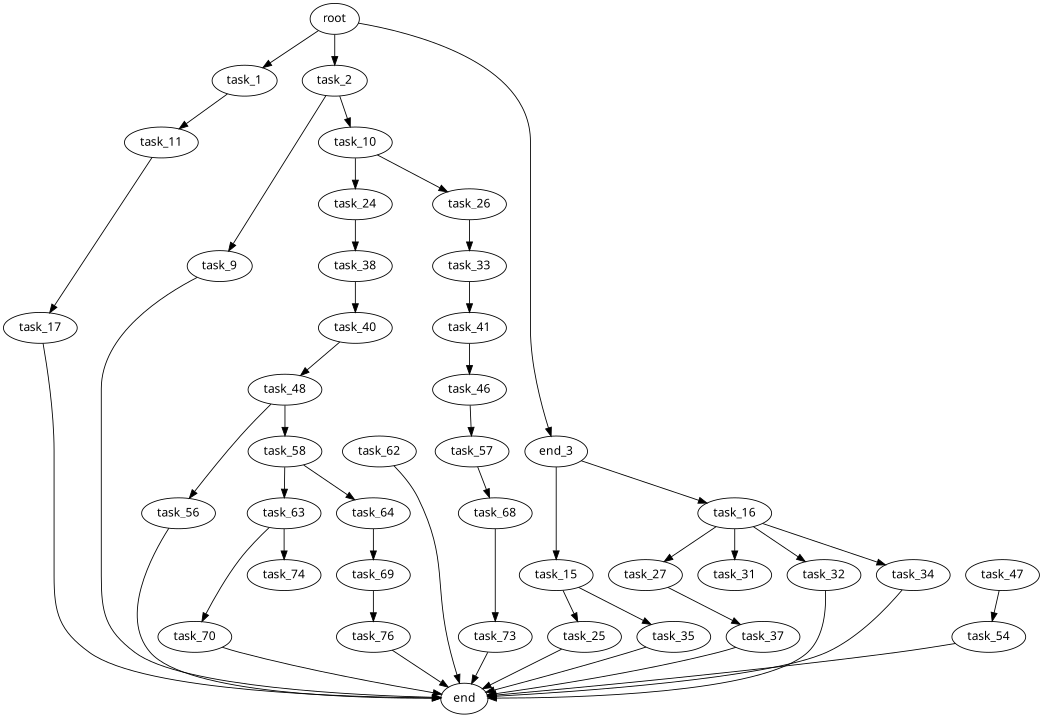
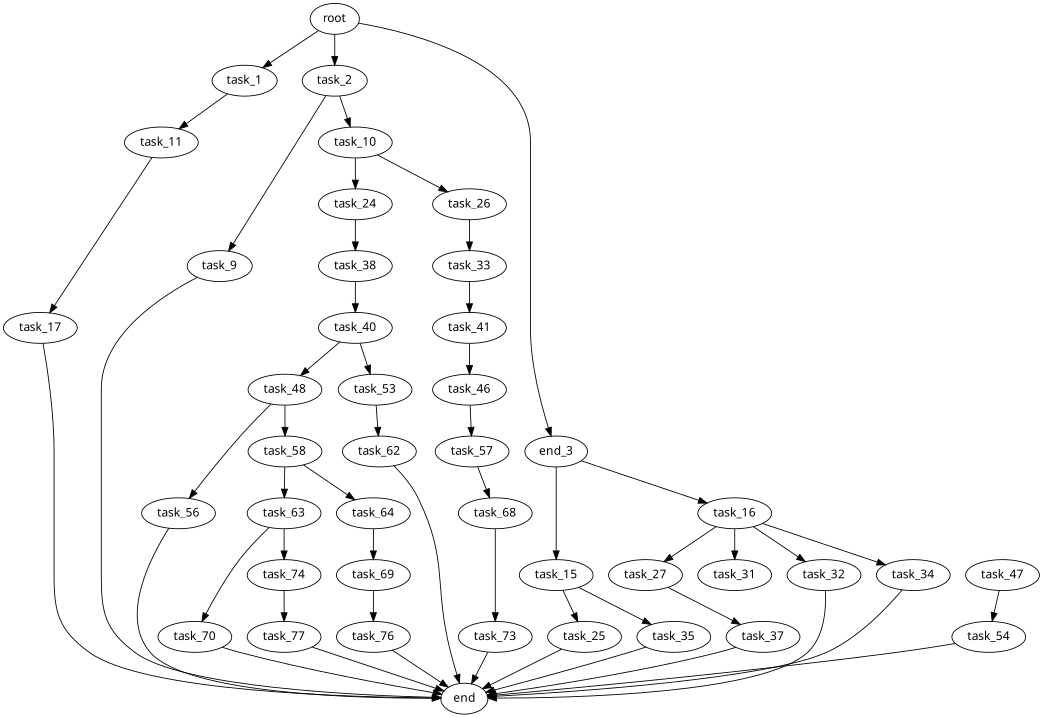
node "task_53": added
node "task_77": added
